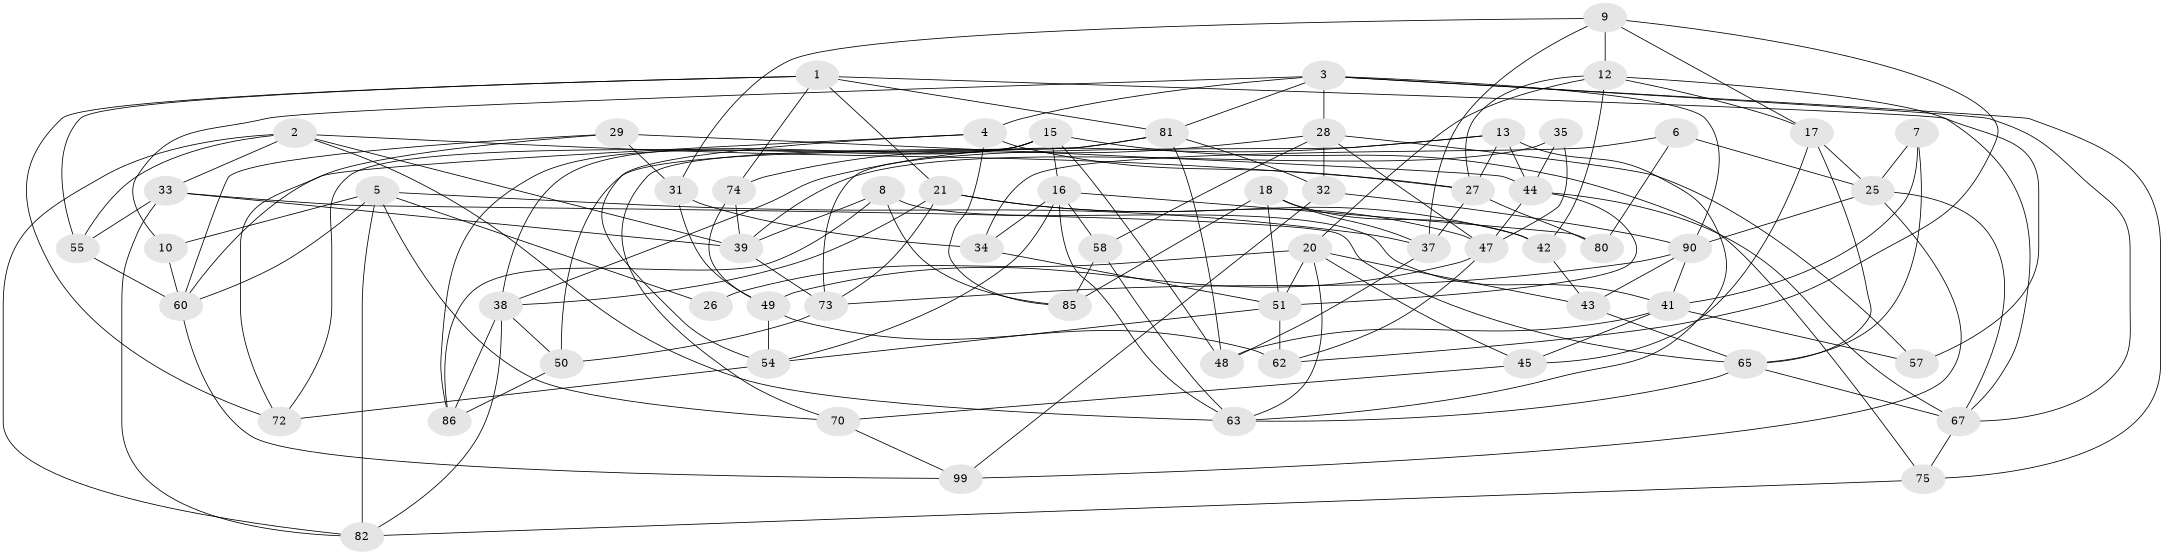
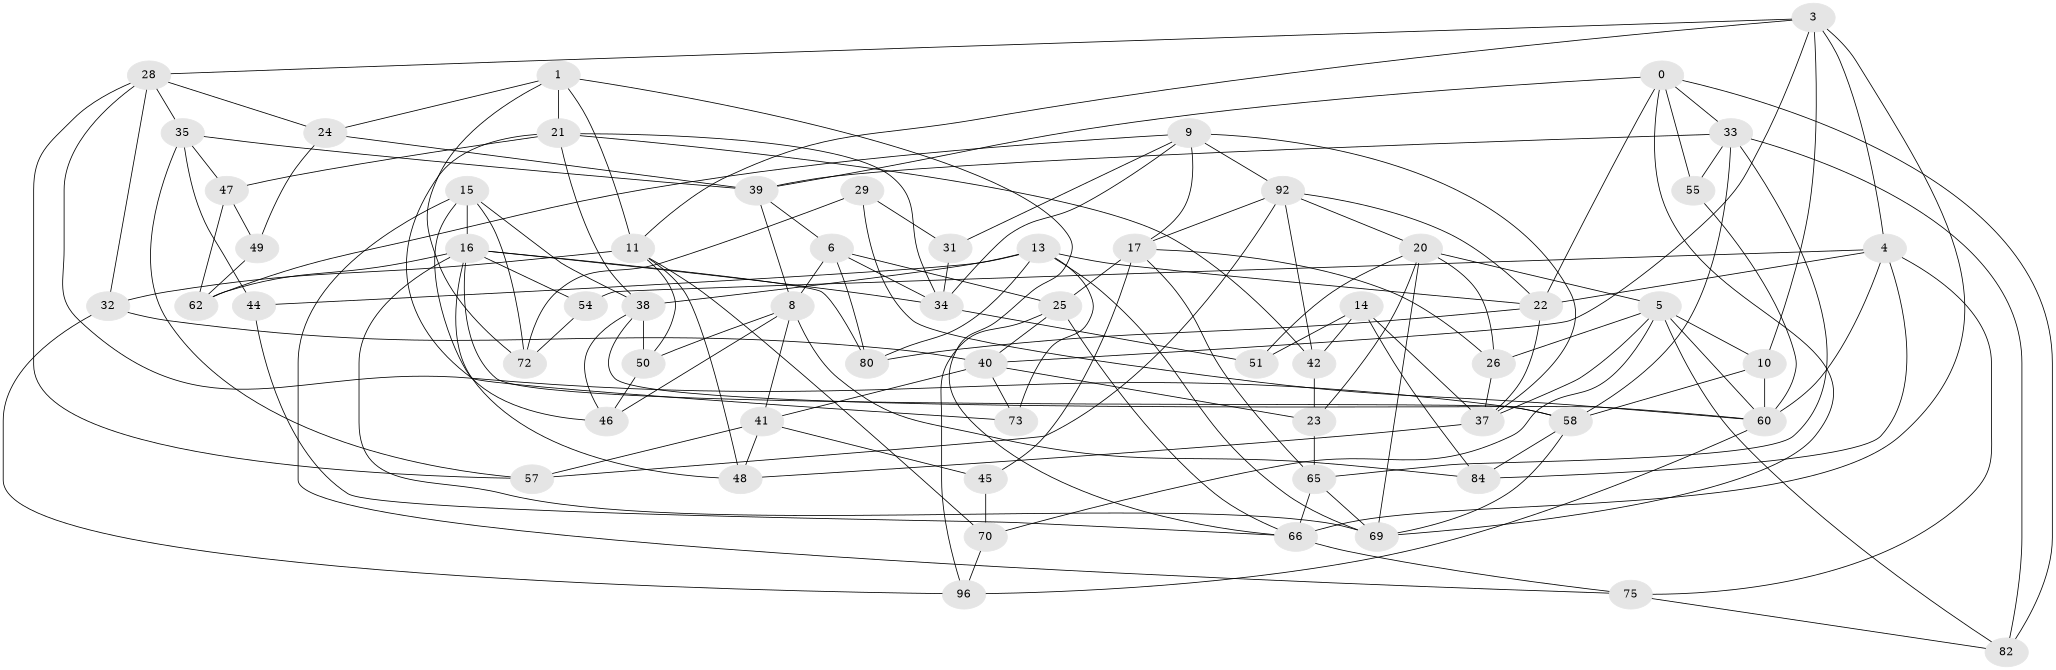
node "12": label "12" -> "92"
edge "1" -- "55": removed
edge "3" -- "75": now "4" -- "75"
node "2": label "2" -> "0"
node "81": label "81" -> "11"
node "7": removed
edge "29" -- "44": removed
edge "21" -- "34": added
node "74": label "74" -> "24"
node "18": label "18" -> "14"
edge "28" -- "47": now "28" -- "35"
node "27": label "27" -> "22"
edge "9" -- "34": added
edge "44" -- "47": removed
edge "15" -- "48": now "16" -- "48"
node "90": label "90" -> "40"
edge "31" -- "49": removed
edge "6" -- "8": added
edge "17" -- "26": added
edge "39" -- "73": now "39" -- "6"
edge "44" -- "51": removed
edge "33" -- "58": added
node "85": label "85" -> "84"
node "43": label "43" -> "23"
edge "20" -- "45": now "20" -- "5"
edge "13" -- "80": added
edge "51" -- "54": removed
edge "51" -- "62": now "16" -- "62"
edge "49" -- "54": removed
edge "73" -- "50": now "8" -- "50"
edge "26" -- "37": added
edge "10" -- "58": added
edge "35" -- "57": added
node "86": label "86" -> "46"
node "63": label "63" -> "69"
node "67": label "67" -> "66"
edge "38" -- "82": now "38" -- "60"
node "99": label "99" -> "96"
